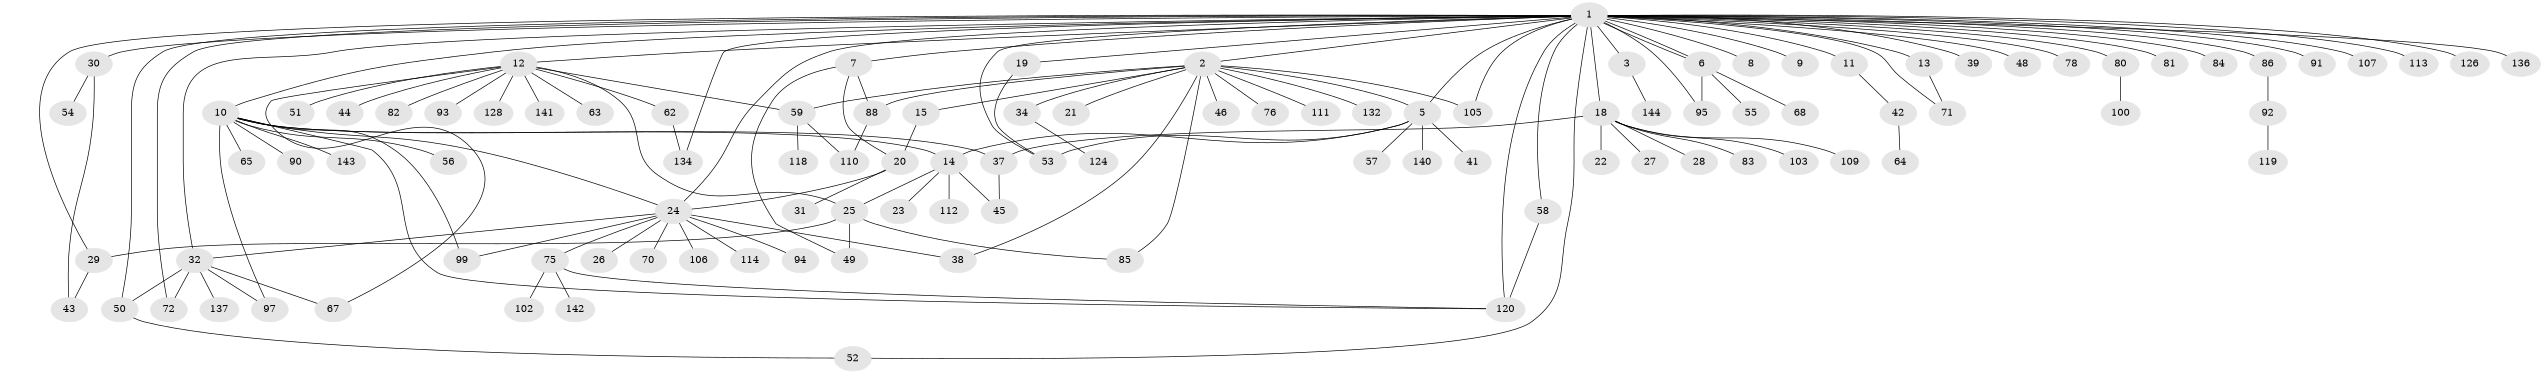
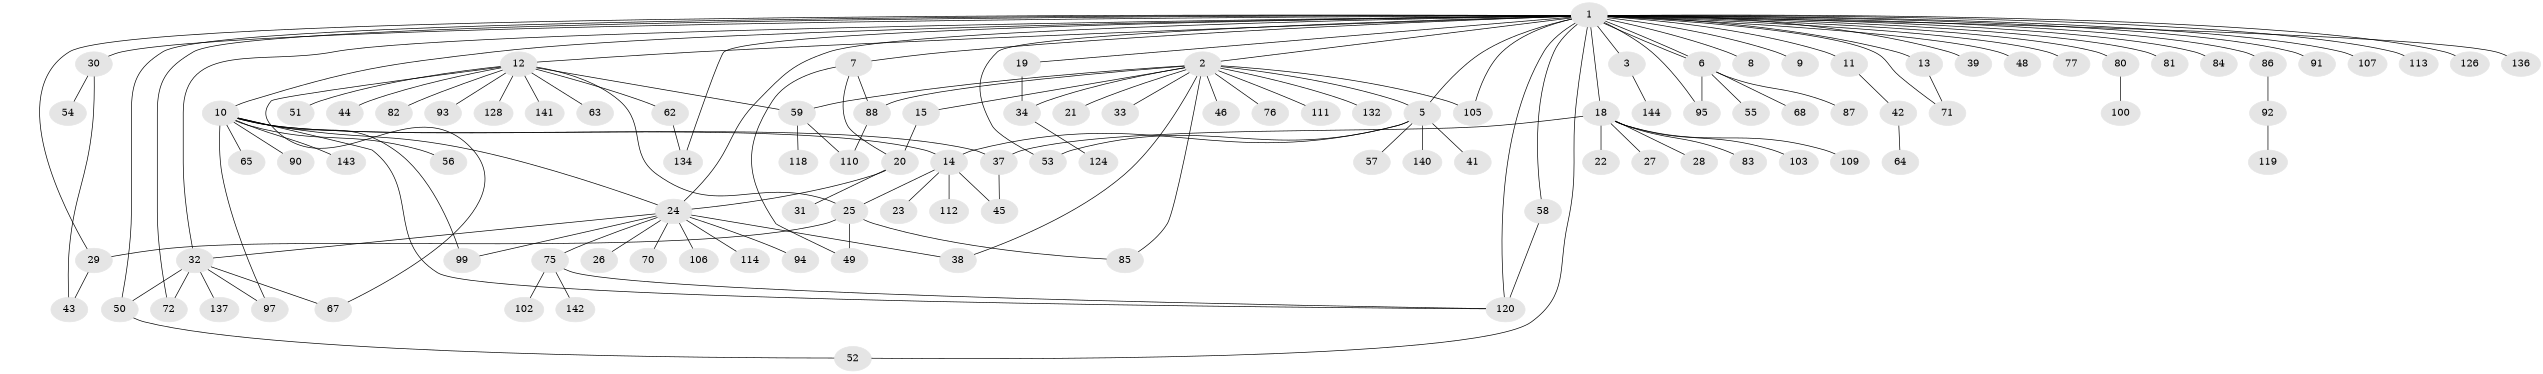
node "78": label "78" -> "77"
node "33": added
node "87": added
edge "19" -- "53": now "19" -- "34"
